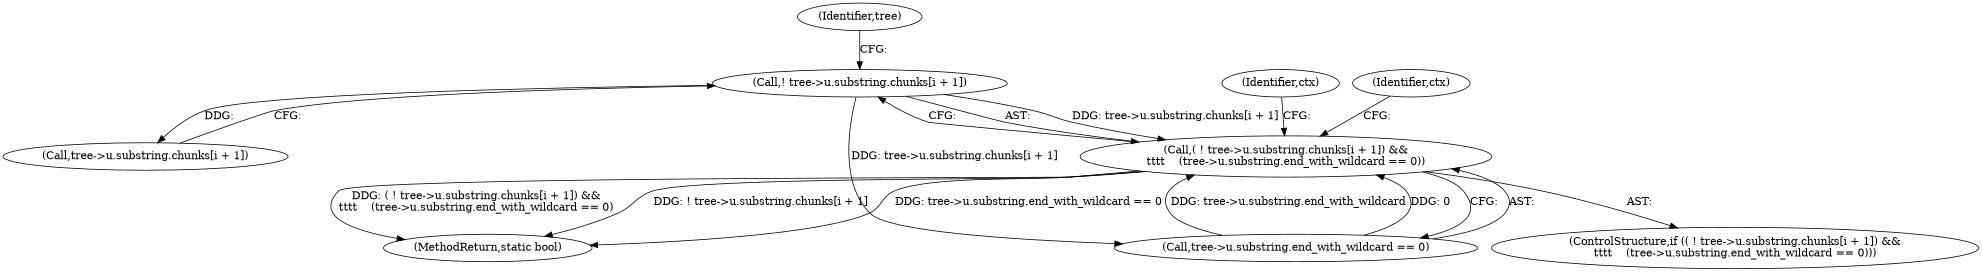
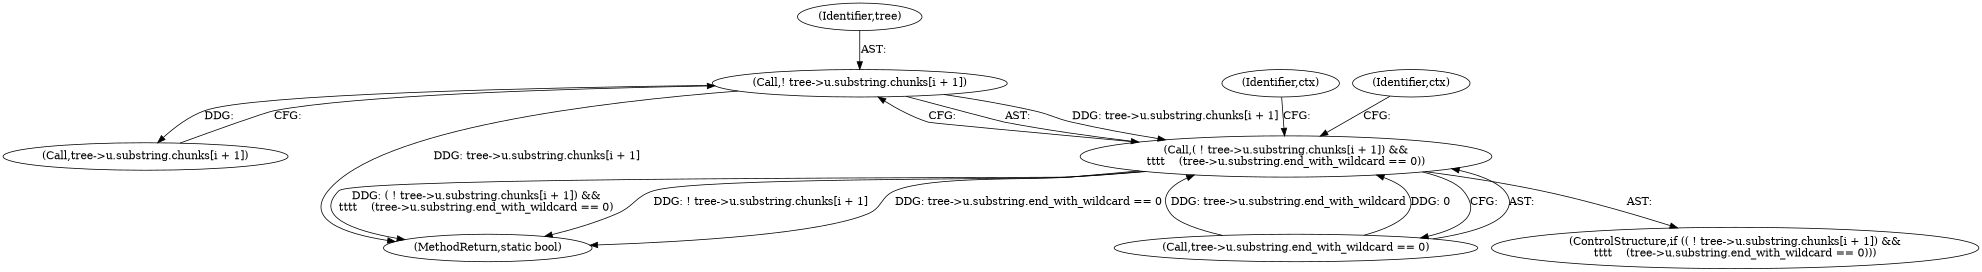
edge "(Identifier,tree)" -> "(Call,! tree->u.substring.chunks[i + 1])": label "CFG: " -> "AST: "
edge "(Call,! tree->u.substring.chunks[i + 1])" -> "(Call,tree->u.substring.end_with_wildcard == 0)": now "(Call,! tree->u.substring.chunks[i + 1])" -> "(MethodReturn,static bool)"
